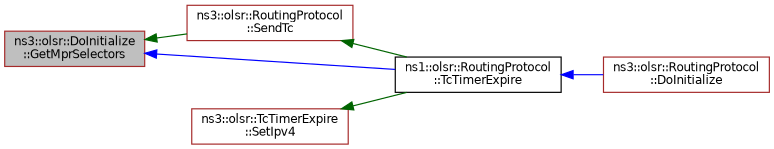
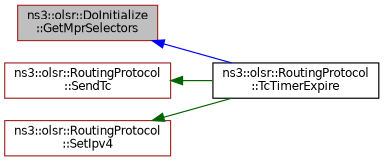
edge "ns3::olsr::RoutingProtocol ::SendTc" -> "ns3::olsr::DoInitialize ::GetMprSelectors": removed
node "ns1::olsr::RoutingProtocol ::TcTimerExpire": label "ns1::olsr::RoutingProtocol ::TcTimerExpire" -> "ns3::olsr::RoutingProtocol ::TcTimerExpire"
node "ns3::olsr::RoutingProtocol ::DoInitialize": removed
node "ns3::olsr::TcTimerExpire ::SetIpv4": label "ns3::olsr::TcTimerExpire ::SetIpv4" -> "ns3::olsr::RoutingProtocol ::SetIpv4"
